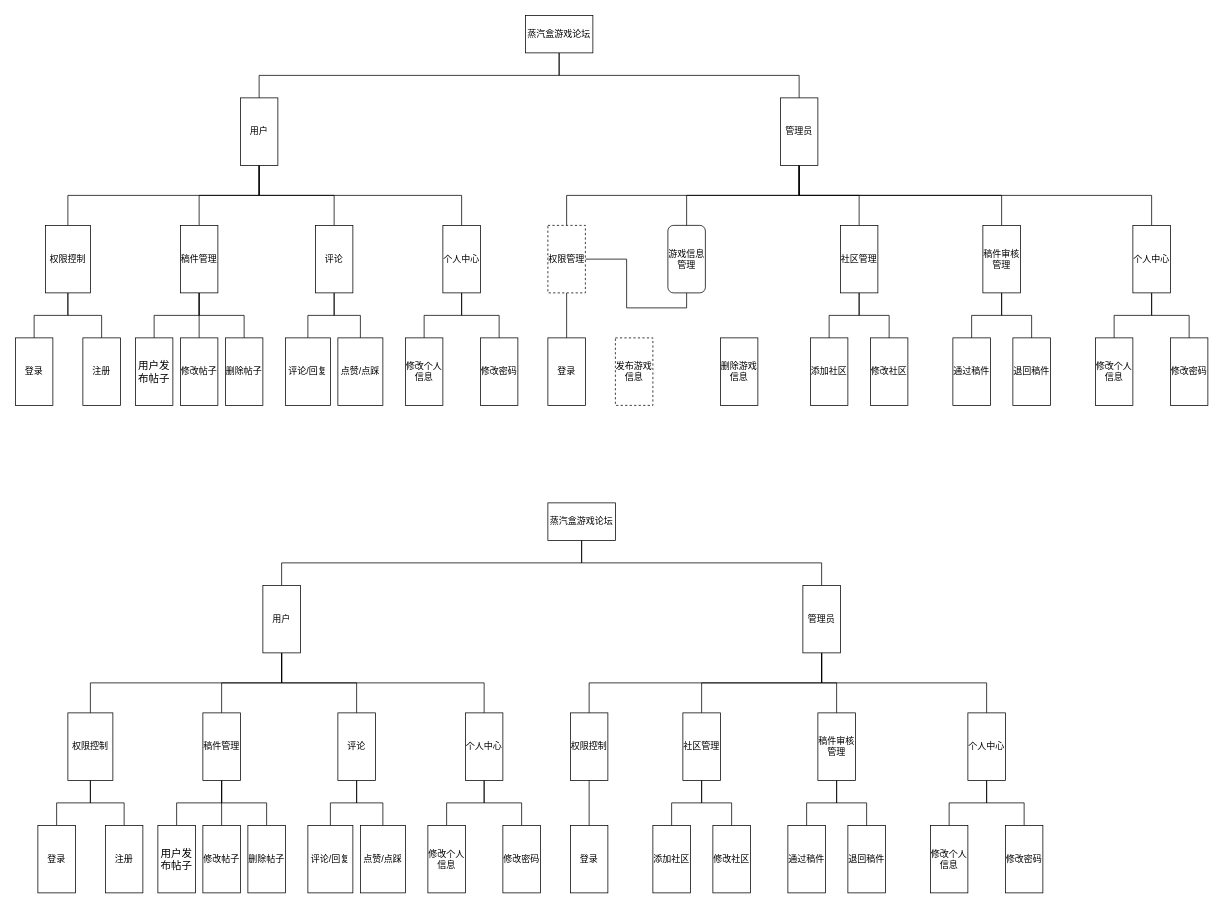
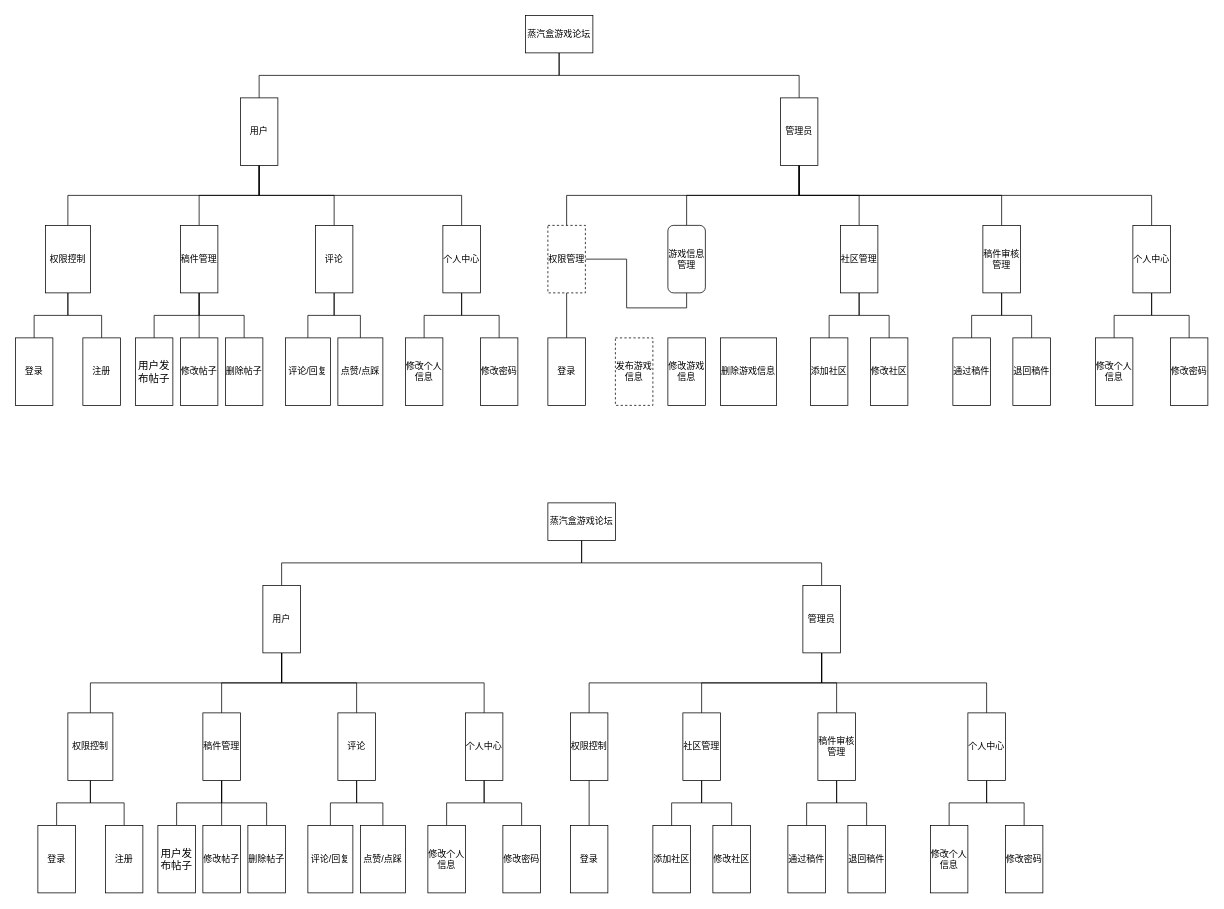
node "修改游戏信息": added
node "删除游戏信息": size 38x68 -> 56x68
